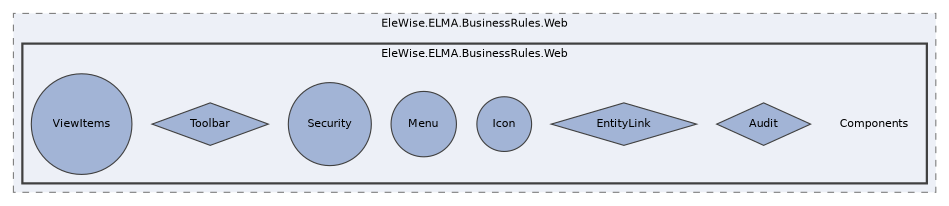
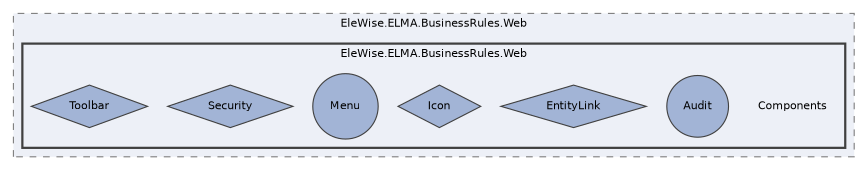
node "ViewItems": removed
node "Security": shape circle -> diamond
node "Icon": shape circle -> diamond
node "Audit": shape diamond -> circle
